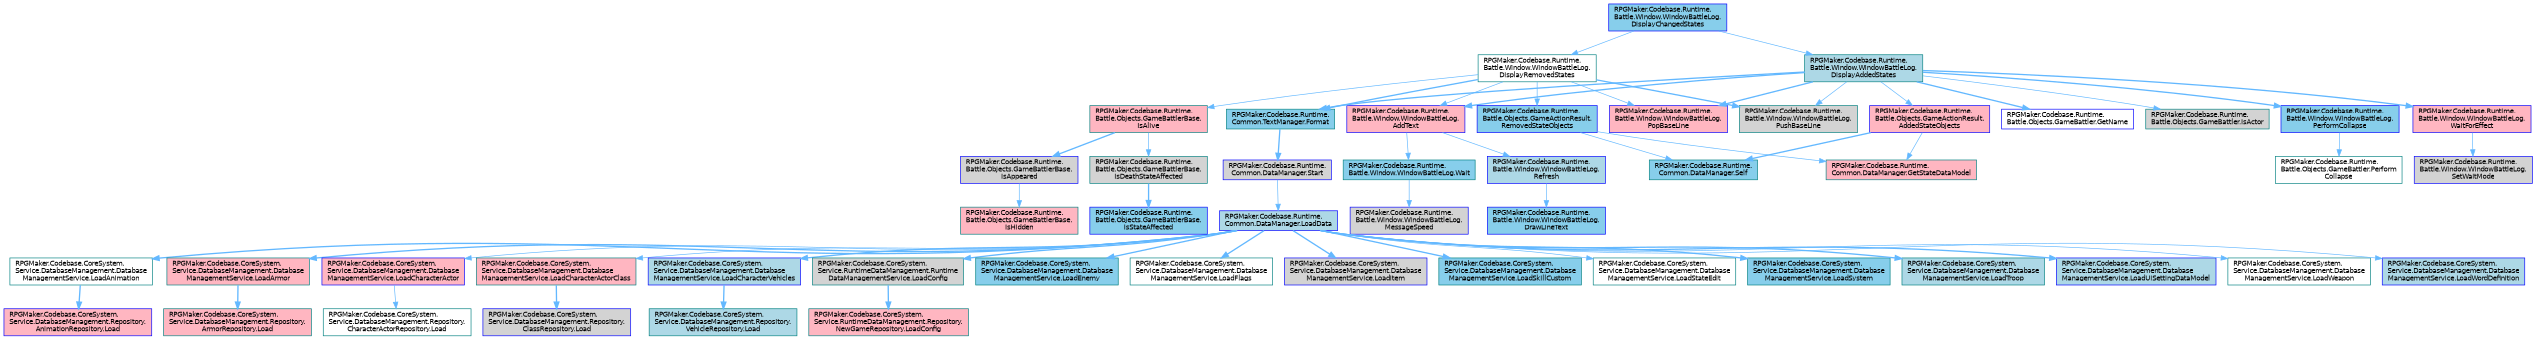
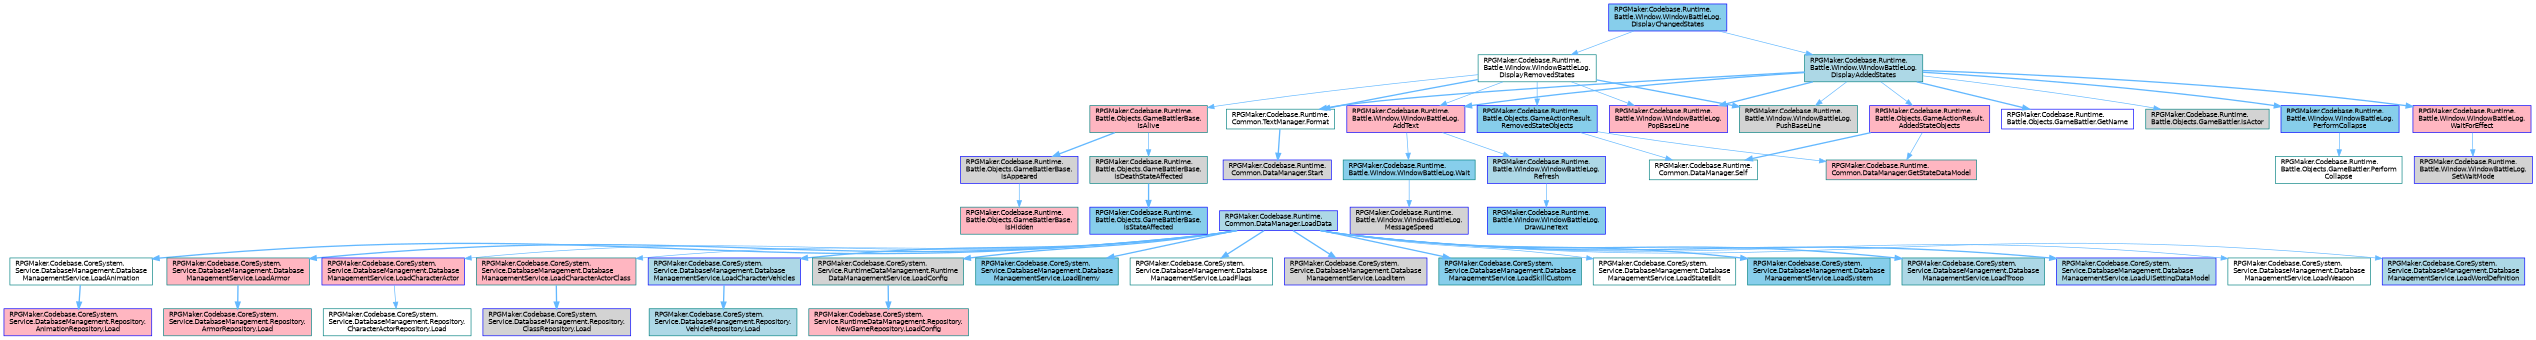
node "RPGMaker.Codebase.Runtime. Common.TextManager.Format": fillcolor skyblue -> white
node "RPGMaker.Codebase.Runtime. Common.DataManager.Self": fillcolor skyblue -> white
edge "RPGMaker.Codebase.Runtime. Common.DataManager.Start" -> "RPGMaker.Codebase.Runtime. Common.DataManager.LoadData": removed
